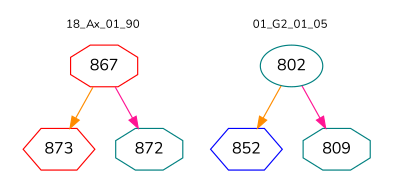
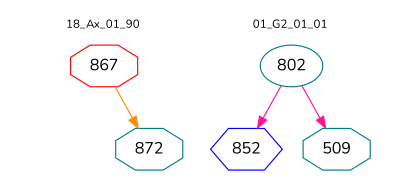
cluster "01_G2_01_05": label "01_G2_01_05" -> "01_G2_01_01"
edge "802" -> "852": color darkorange -> deeppink
edge "867" -> "872": color deeppink -> darkorange
node "873": removed
node "809": label "809" -> "509"
